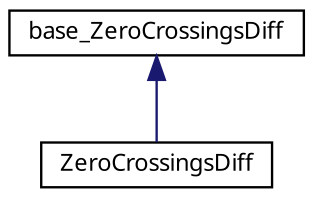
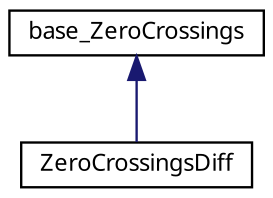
node "base_ZeroCrossingsDiff": label "base_ZeroCrossingsDiff" -> "base_ZeroCrossings"
